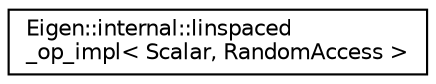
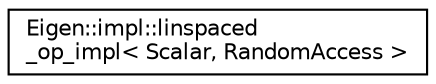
node "Eigen::internal::linspaced _op_impl< Scalar, RandomAccess >": label "Eigen::internal::linspaced _op_impl< Scalar, RandomAccess >" -> "Eigen::impl::linspaced _op_impl< Scalar, RandomAccess >"
